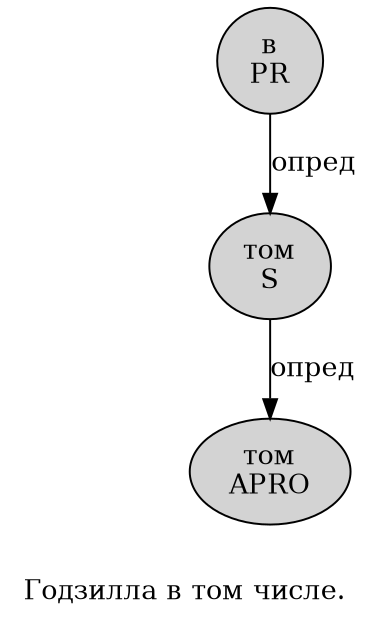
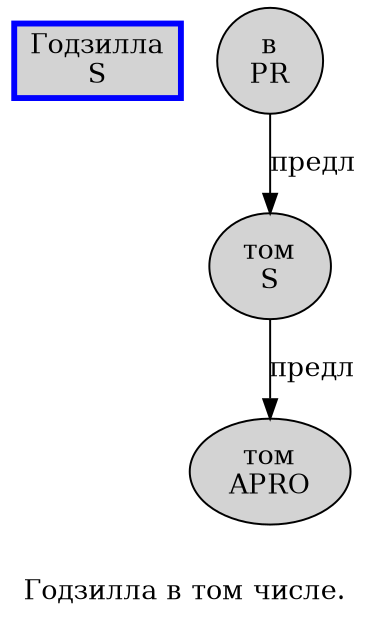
node "Годзилла S": added
edge "в PR" -> "том S": label "опред" -> "предл"
edge "том S" -> "том APRO": label "опред" -> "предл"
